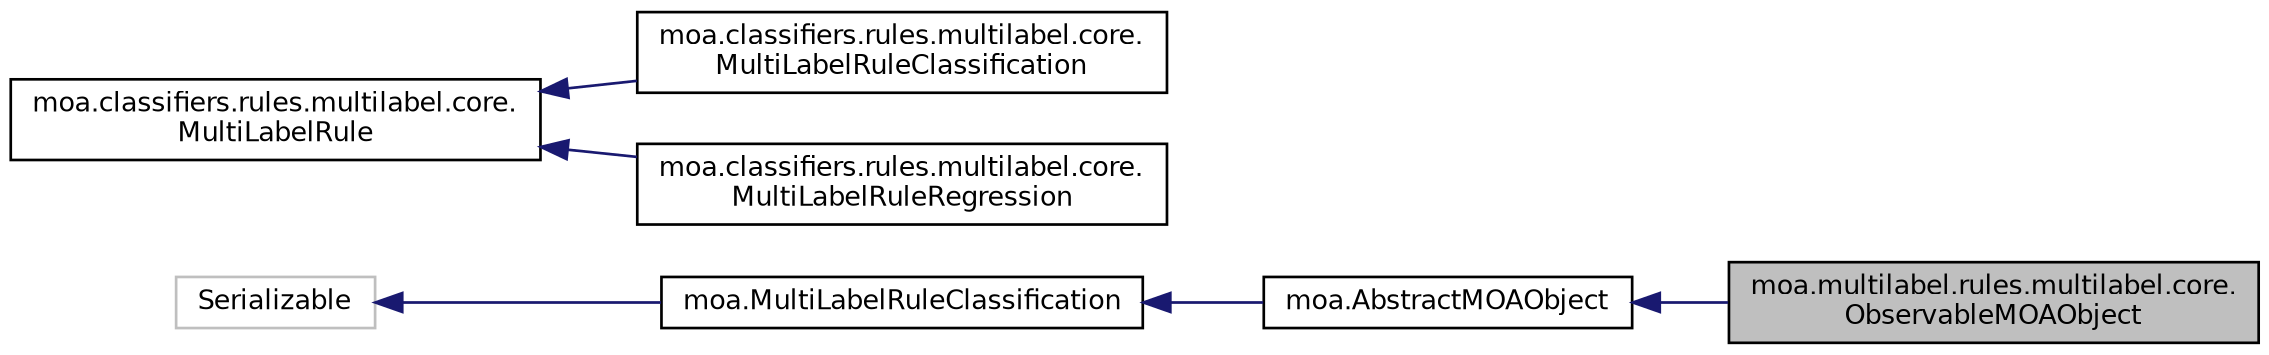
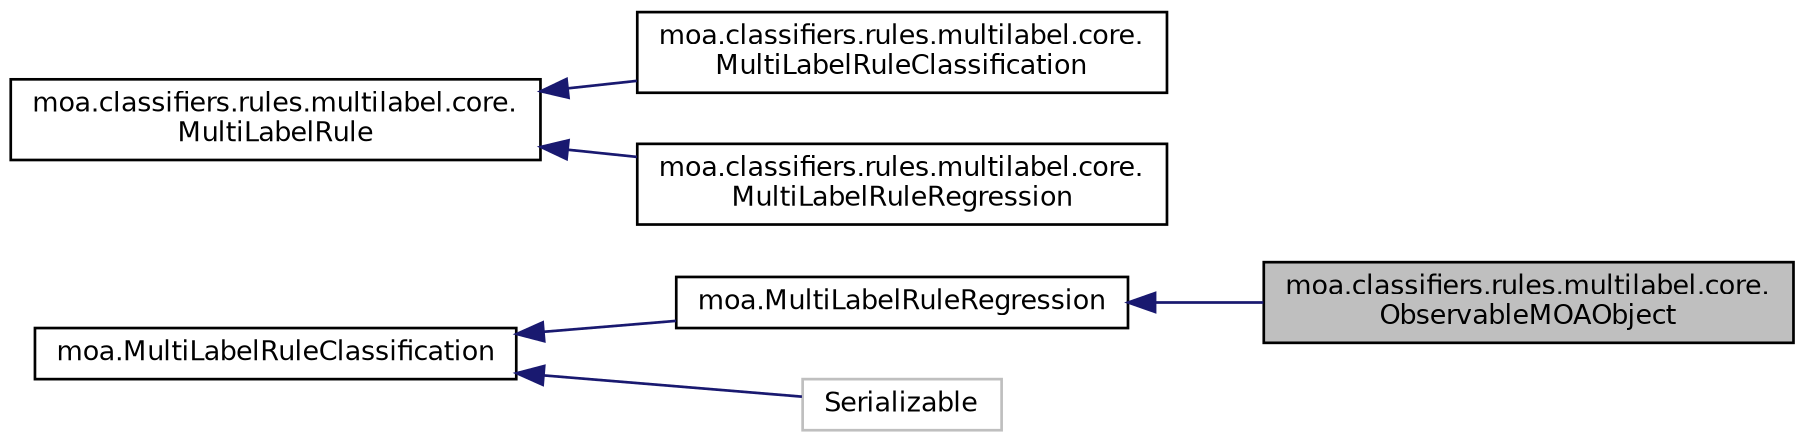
edge "moa.MultiLabelRuleClassification" -> "Serializable": reversed
node "moa.AbstractMOAObject": label "moa.AbstractMOAObject" -> "moa.MultiLabelRuleRegression"
node "moa.multilabel.rules.multilabel.core. ObservableMOAObject": label "moa.multilabel.rules.multilabel.core. ObservableMOAObject" -> "moa.classifiers.rules.multilabel.core. ObservableMOAObject"
